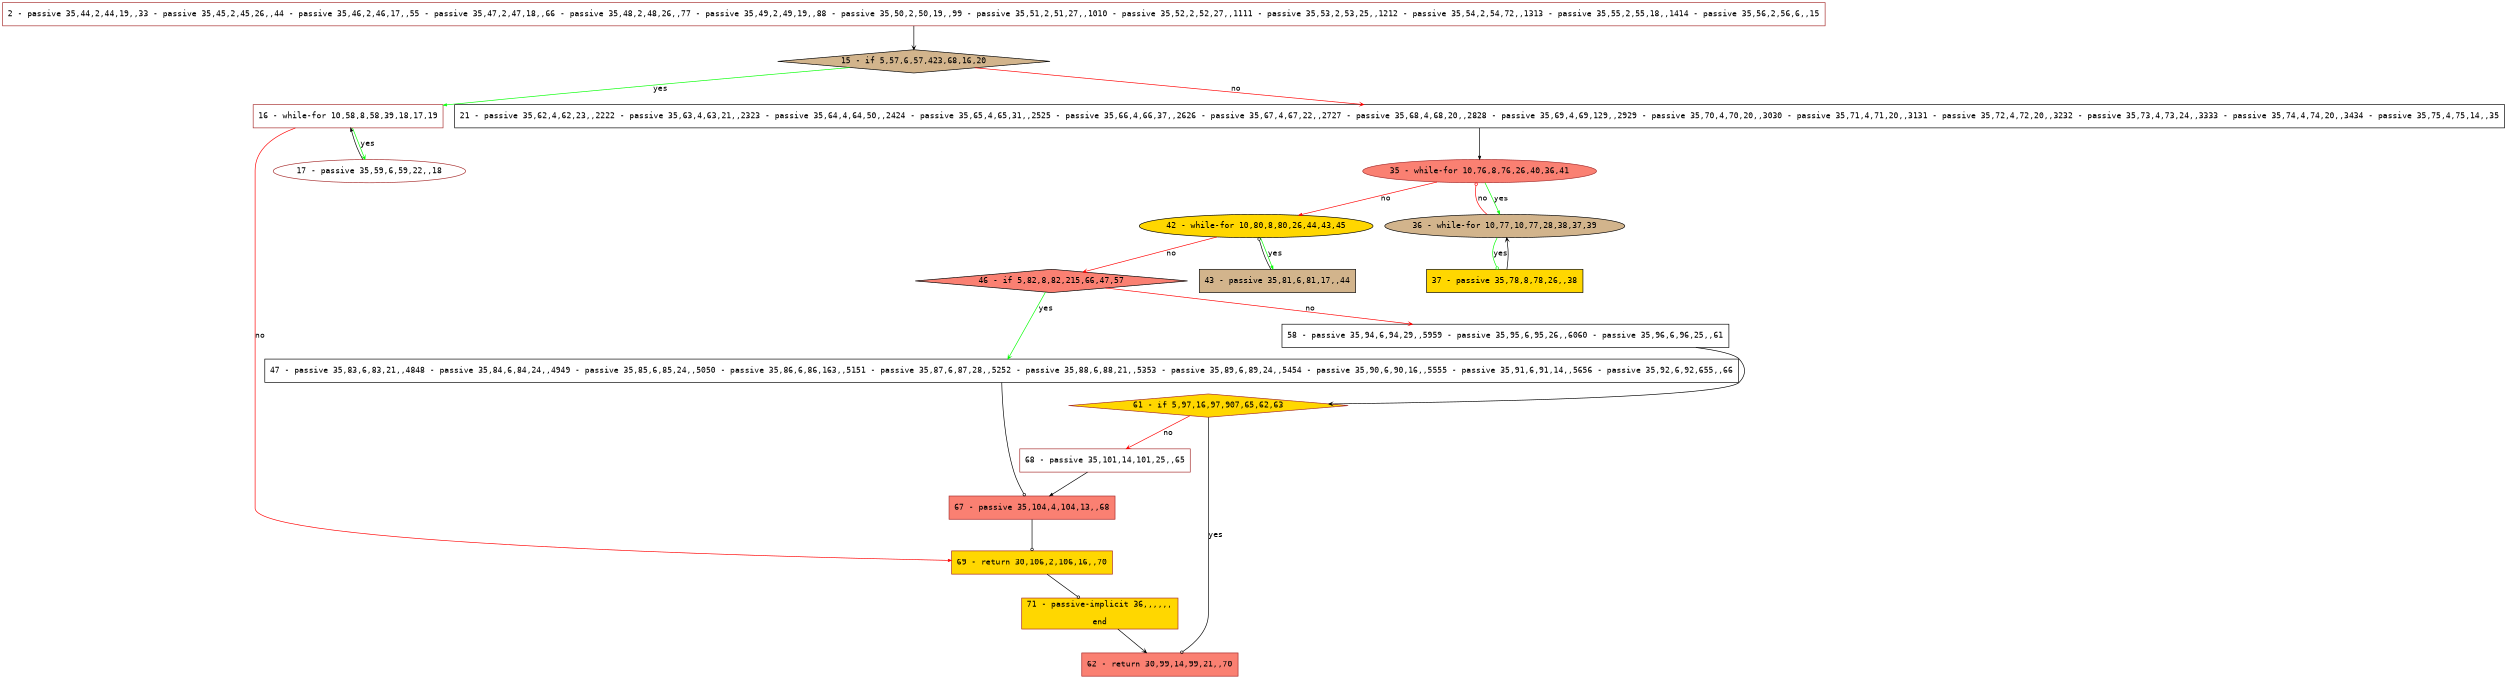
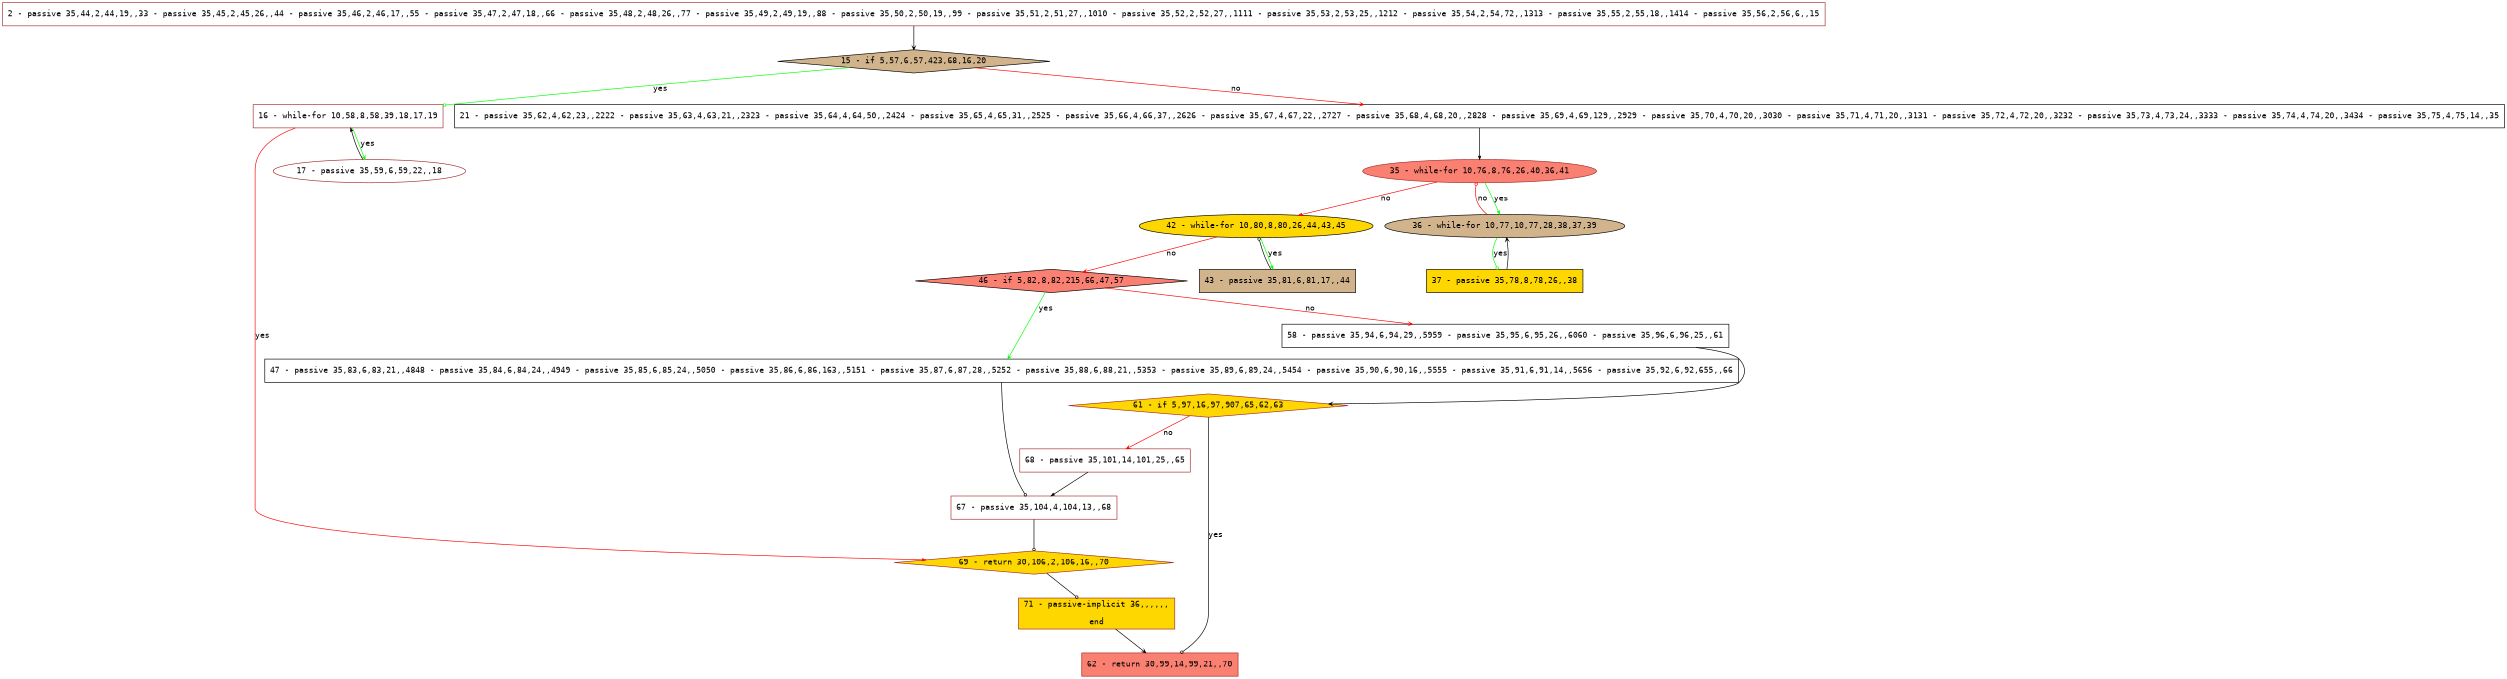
edge "15 - if 5,57,6,57,423,68,16,20" -> "16 - while-for 10,58,8,58,39,18,17,19": arrowhead normal -> odot
edge "16 - while-for 10,58,8,58,39,18,17,19" -> "69 - return 30,106,2,106,16,,70": label "no" -> "yes"
node "67 - passive 35,104,4,104,13,,68": fillcolor salmon -> white
node "69 - return 30,106,2,106,16,,70": shape box -> diamond
